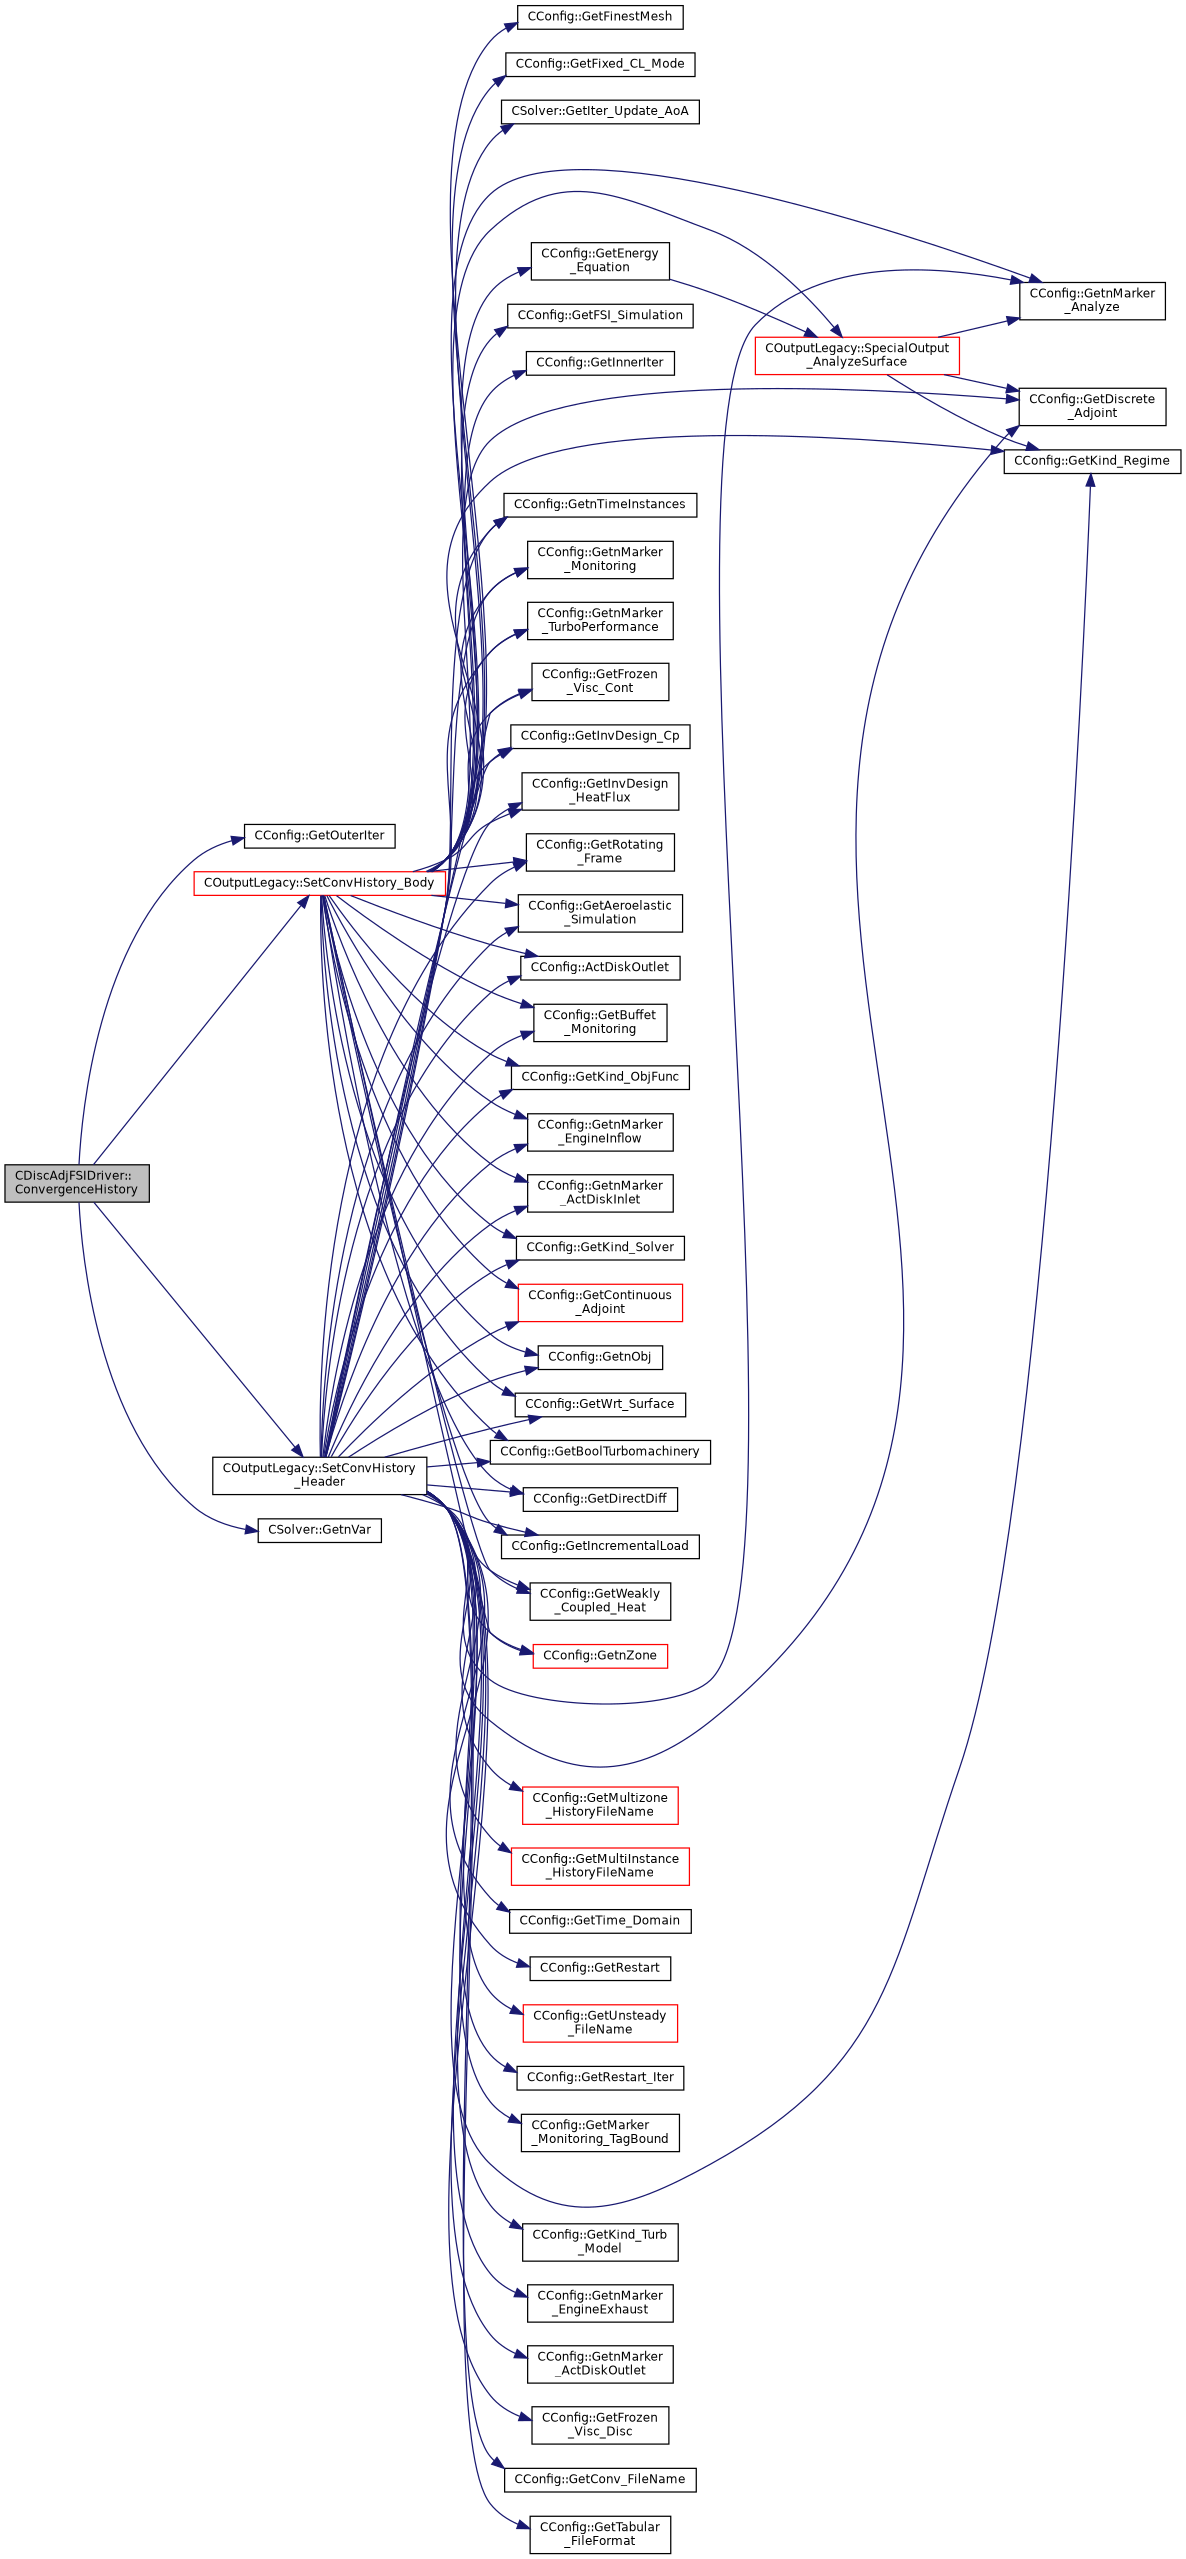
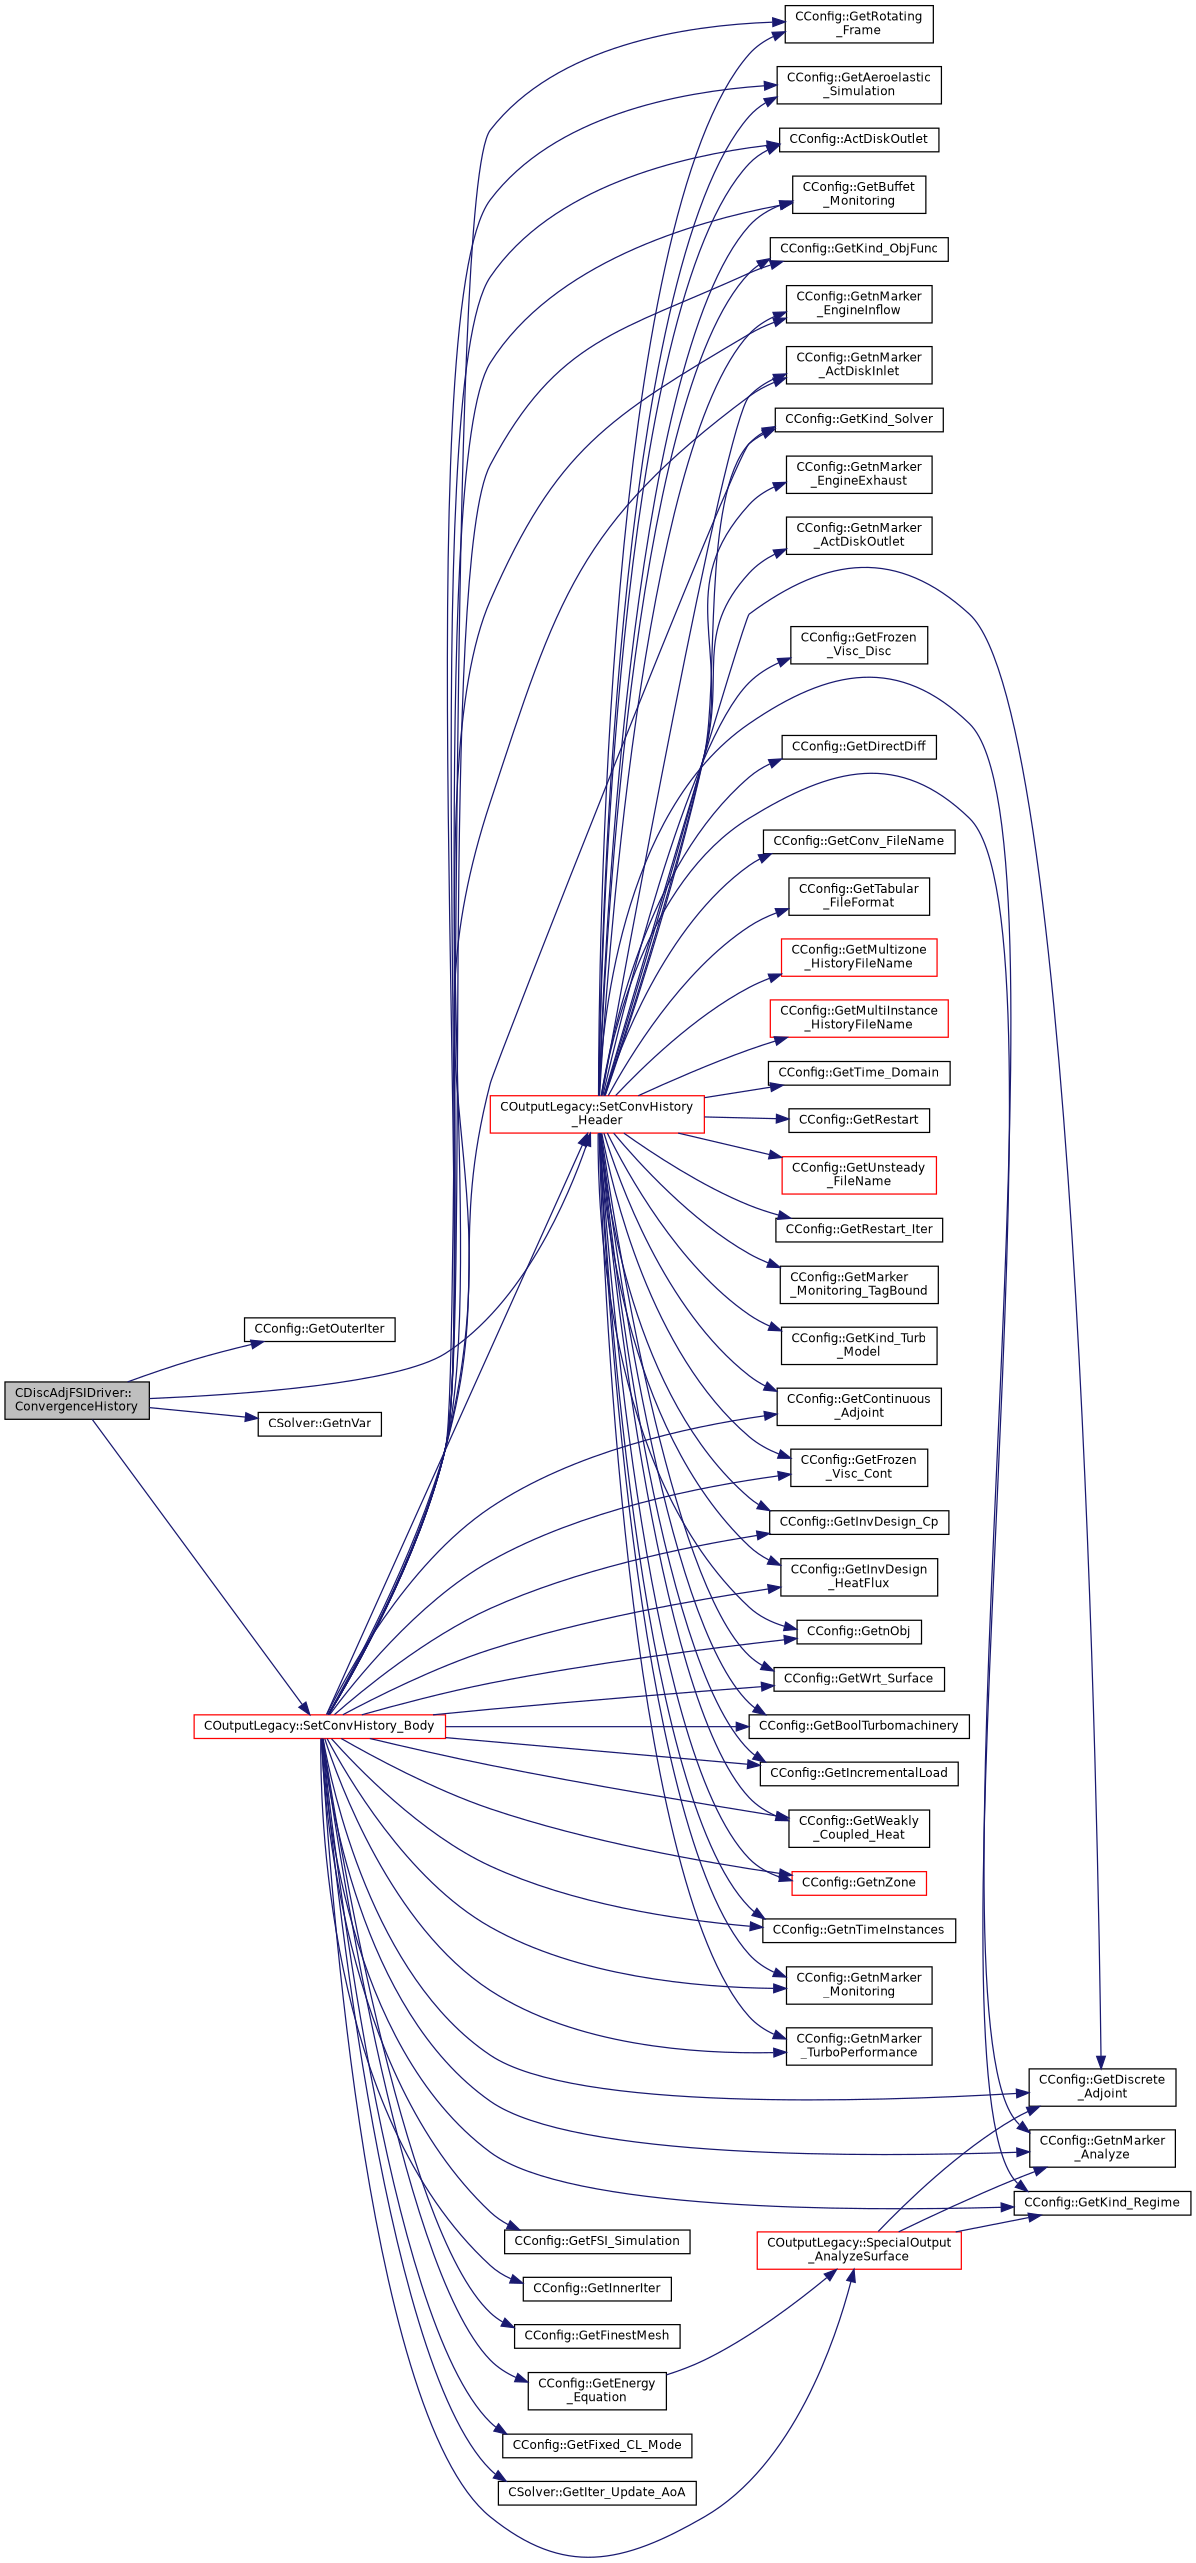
edge "COutputLegacy::SetConvHistory_Body" -> "CConfig::GetDirectDiff": now "COutputLegacy::SetConvHistory_Body" -> "COutputLegacy::SetConvHistory _Header"
node "CConfig::GetContinuous _Adjoint": color red -> black
node "COutputLegacy::SetConvHistory _Header": color black -> red
